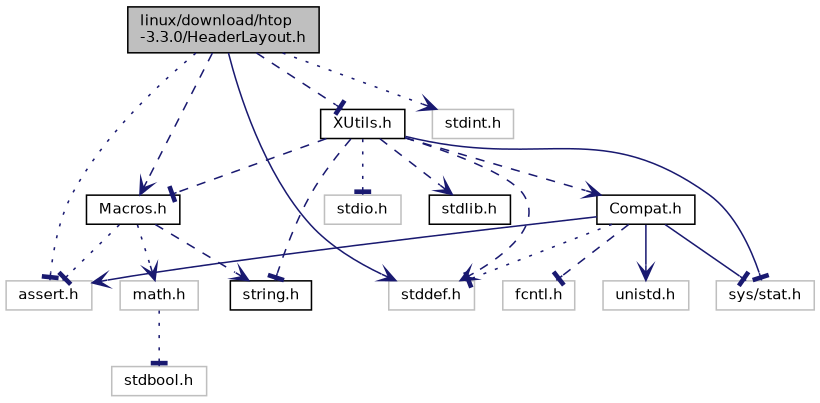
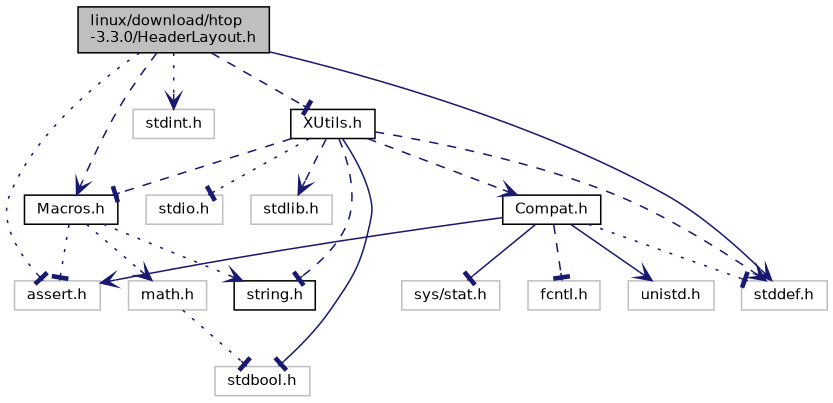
edge "XUtils.h" -> "sys/stat.h": now "XUtils.h" -> "stdbool.h"
node "stdlib.h": color black -> grey75
edge "Macros.h" -> "string.h": style dashed -> dotted
